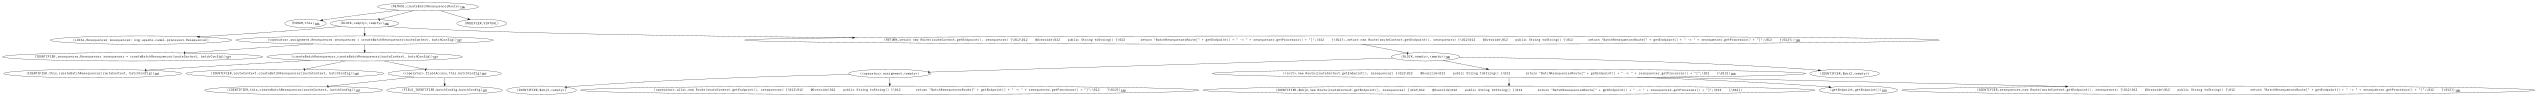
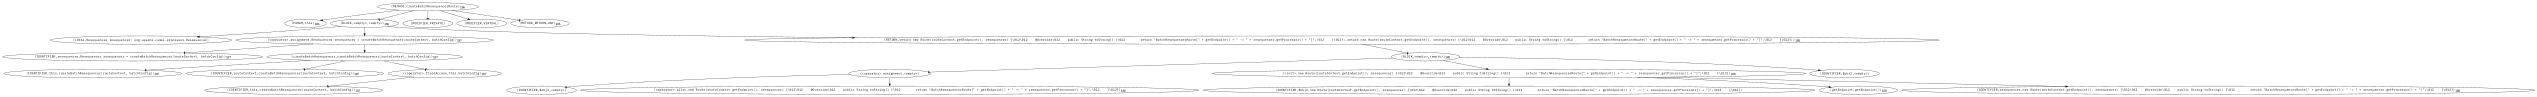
node "(MODIFIER,PRIVATE)": added
node "(METHOD_RETURN,ANY)": added
node "(FIELD_IDENTIFIER,batchConfig,batchConfig)": removed
